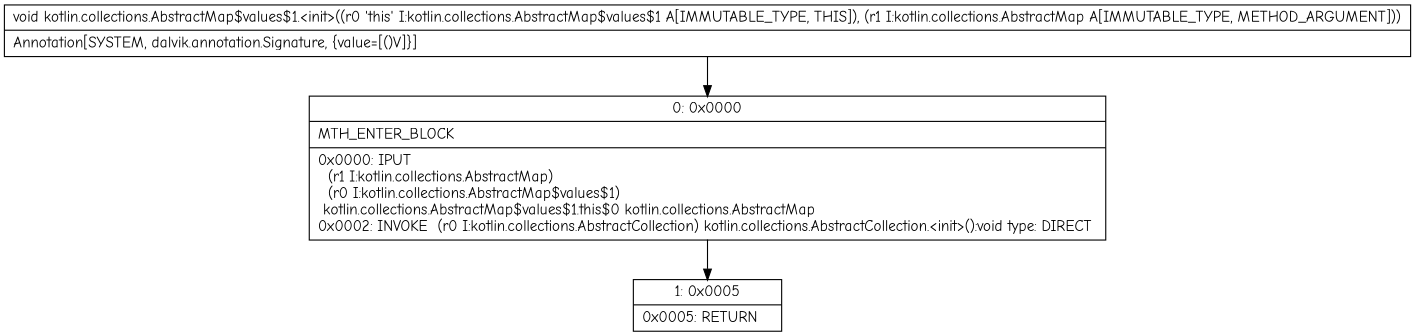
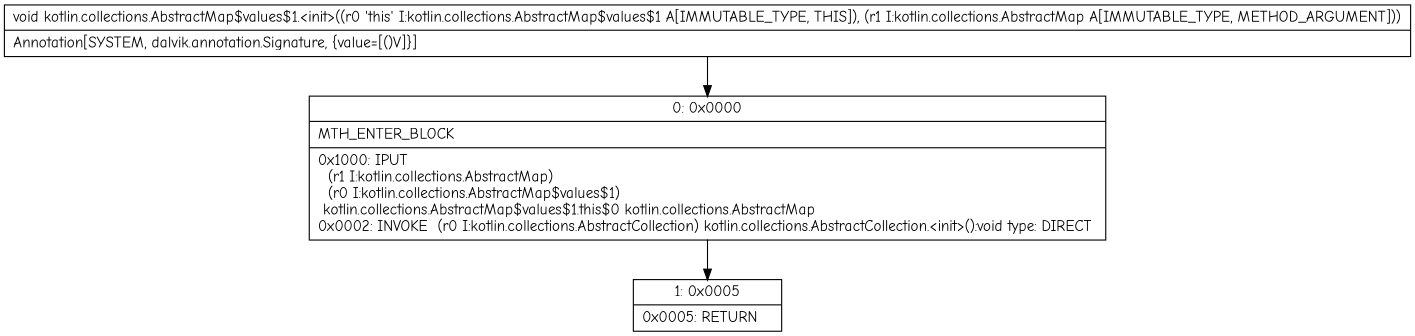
node "0: 0x0000": text "0x0000: IPUT" -> "0x1000: IPUT"
